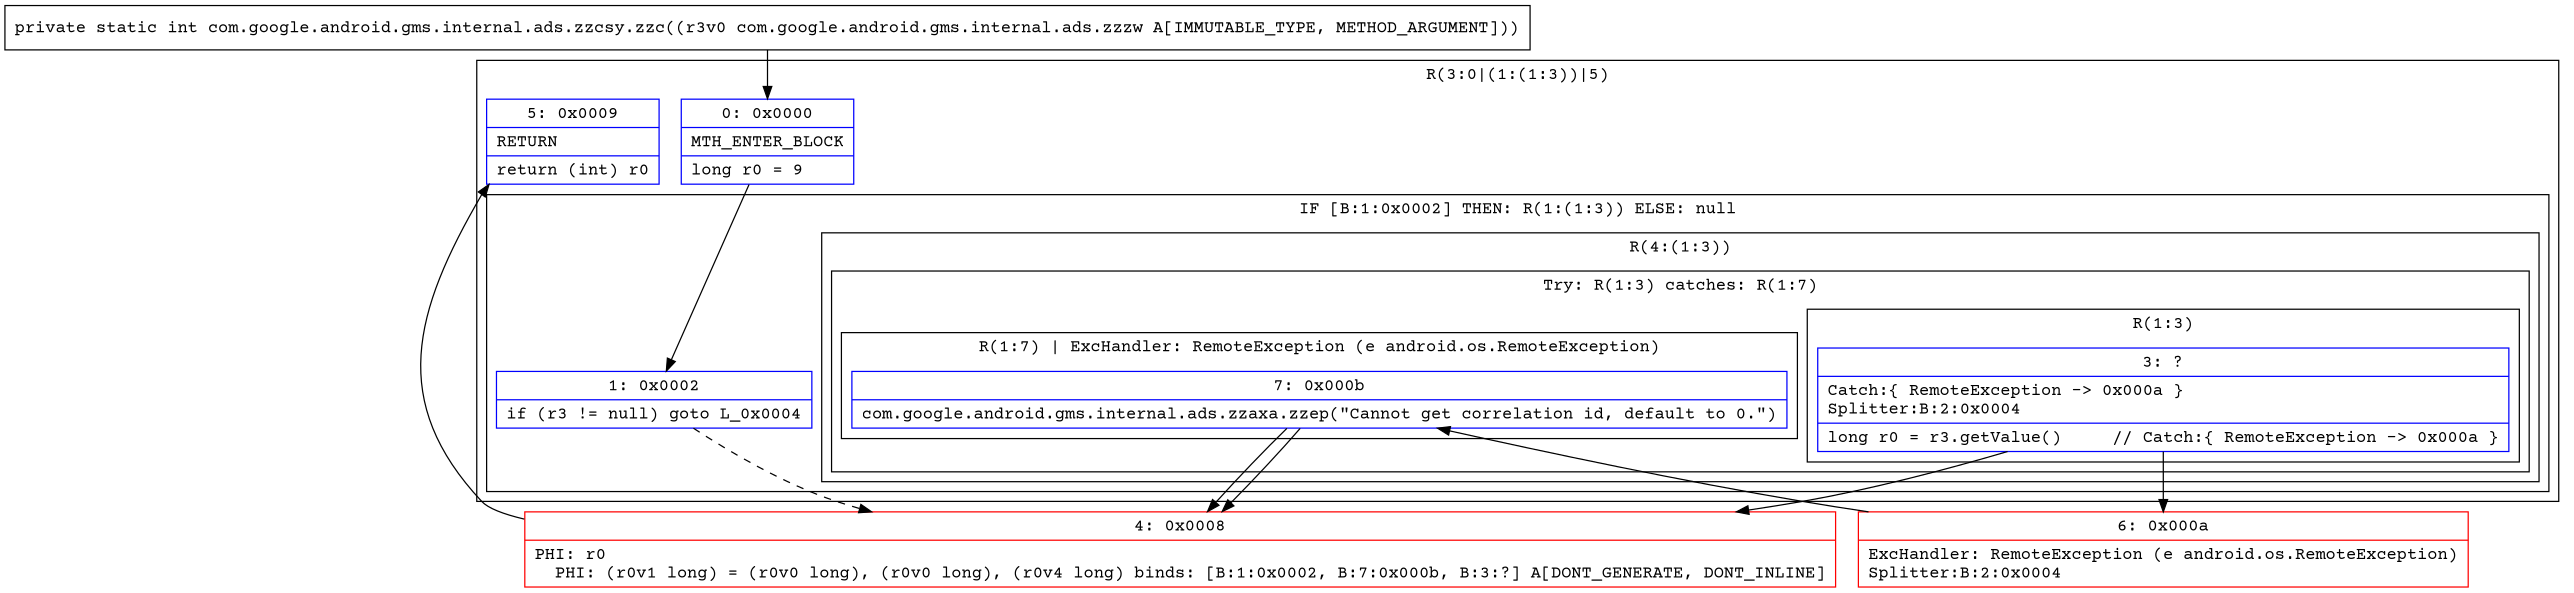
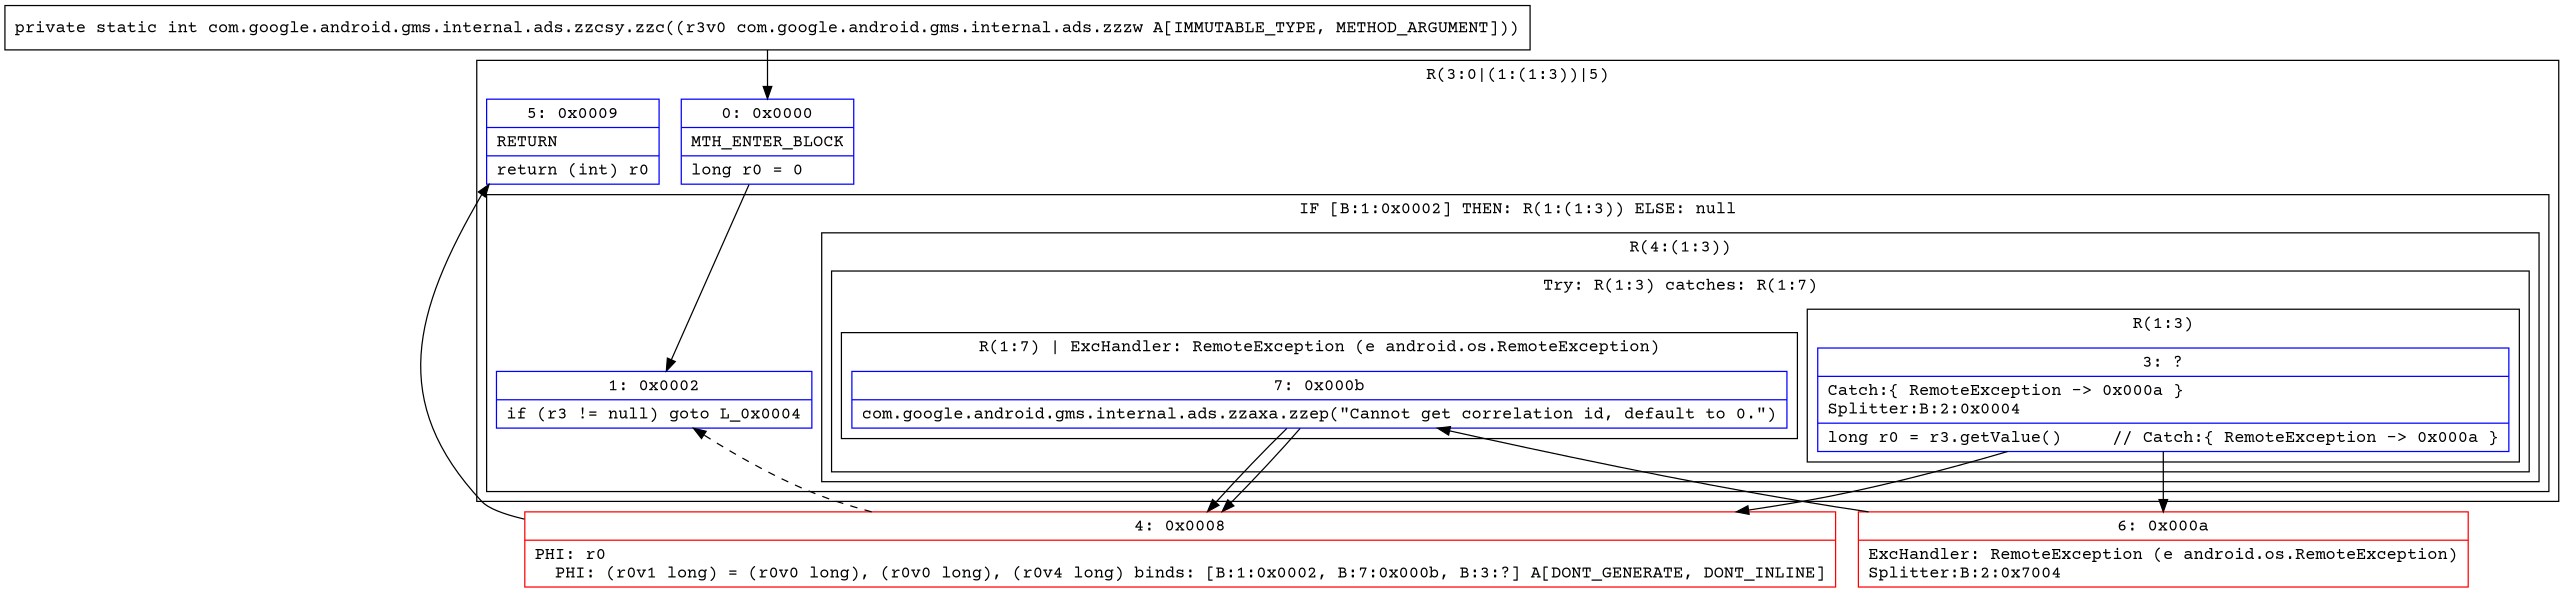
node "0: 0x0000": text "long r0 = 9" -> "long r0 = 0"
edge "1: 0x0002" -> "4: 0x0008": reversed
node "6: 0x000a": text "Splitter:B:2:0x0004" -> "Splitter:B:2:0x7004"
